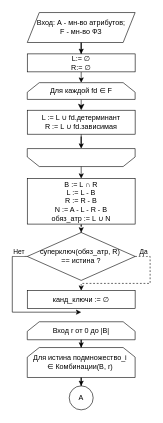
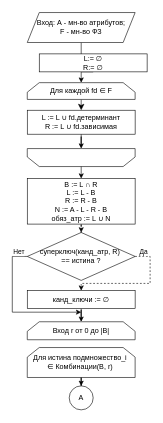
node "L:= ∅ R:= ∅": moved (81, 63) -> (93, 63)
node "суперключ(обяз_атр, R) == истина ?": label "суперключ(обяз_атр, R) == истина ?" -> "суперключ(канд_атр, R) == истина ?"
edge "канд_ключи := ∅" -> "Вход r от 0 до |B|": added
edge "Вход r от 0 до |B|" -> "Для истина подмножество_i ∈ Комбинации(B, r)": removed
